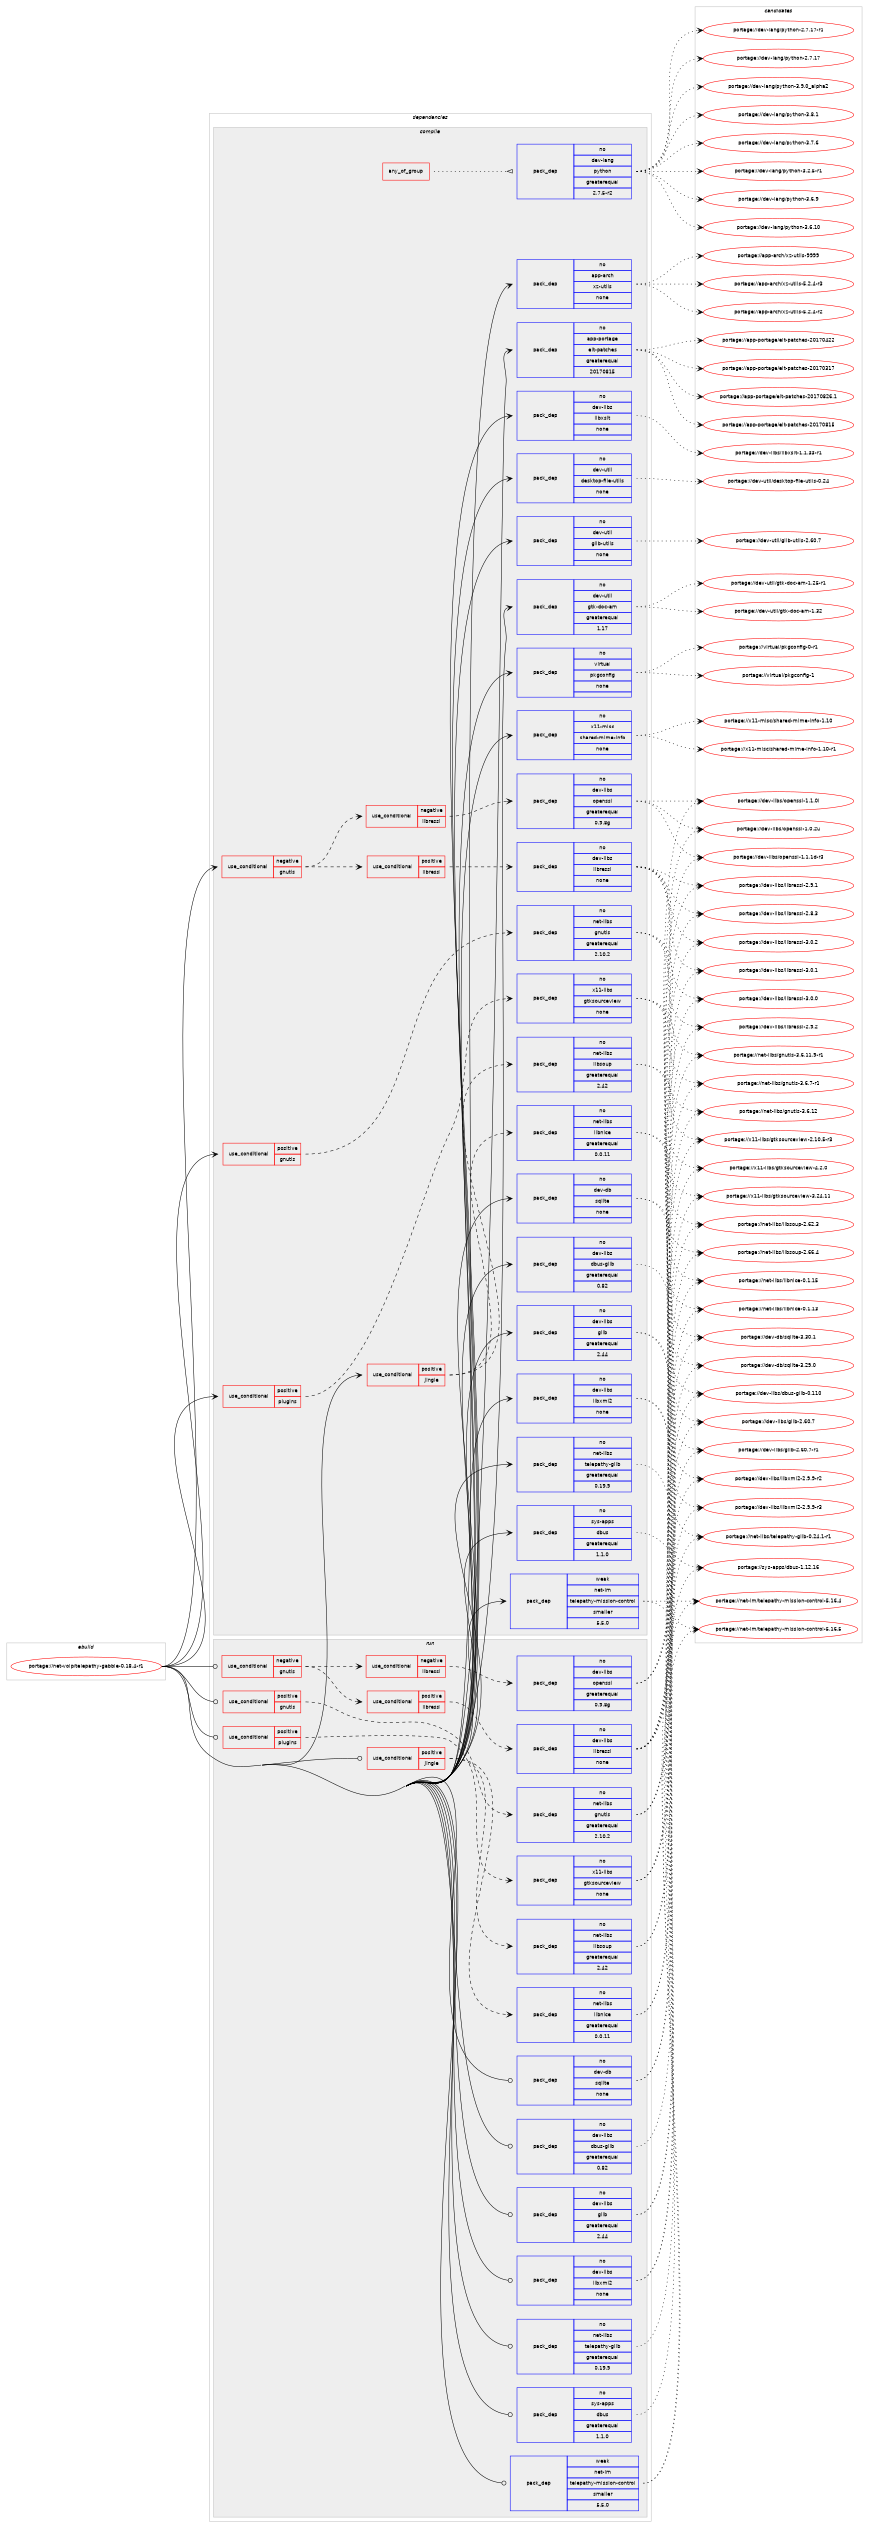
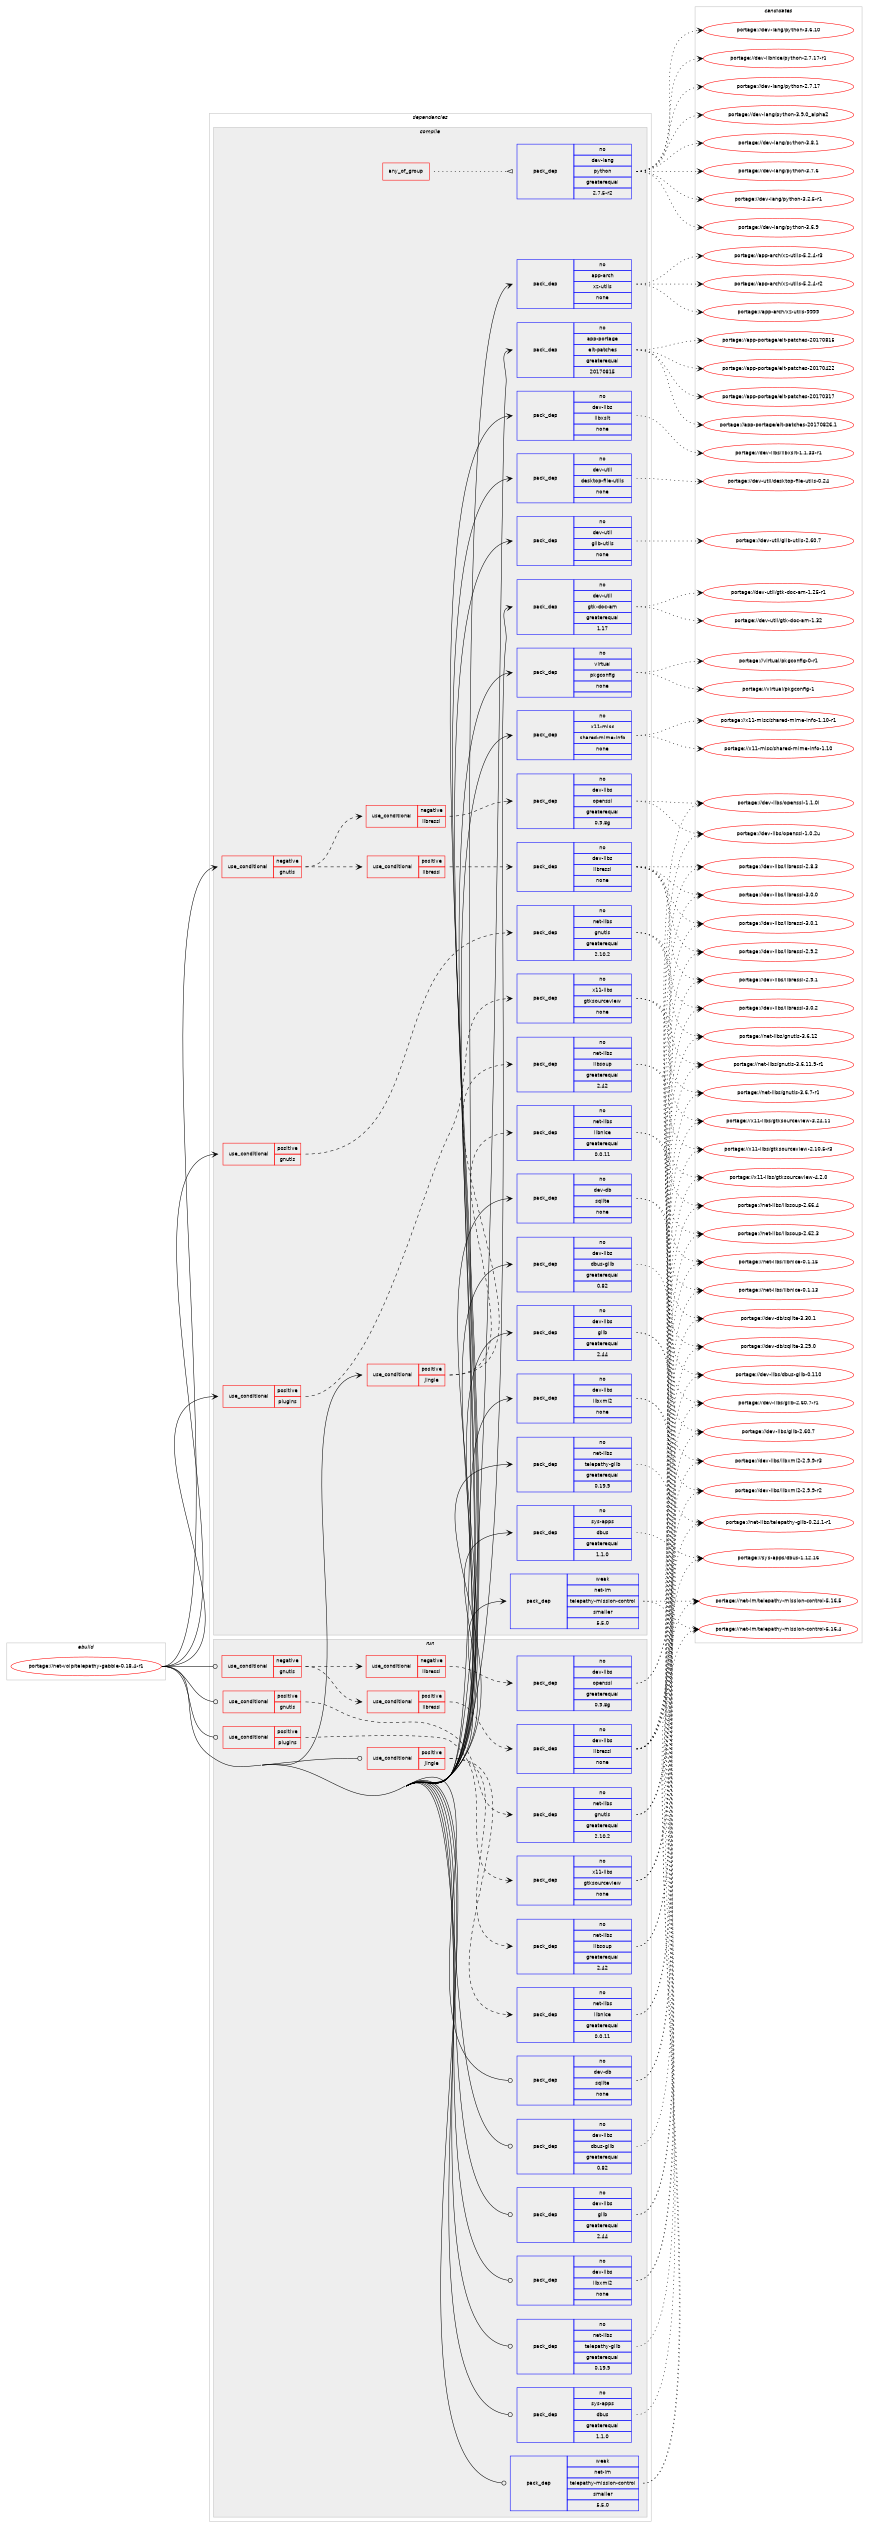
node "portage://dev-lang/python-2.7.17-r1": label "portage://dev-lang/python-2.7.17-r1" -> "portage://dev-libnice/python-2.7.17-r1"
node "portage://dev-libs/openssl-1.1.1d-r3": removed
